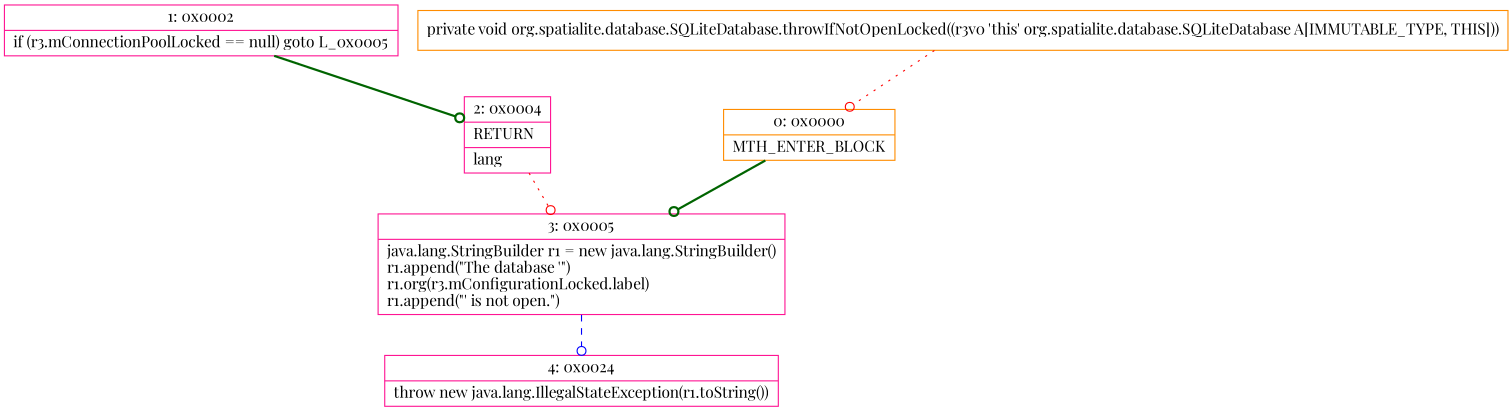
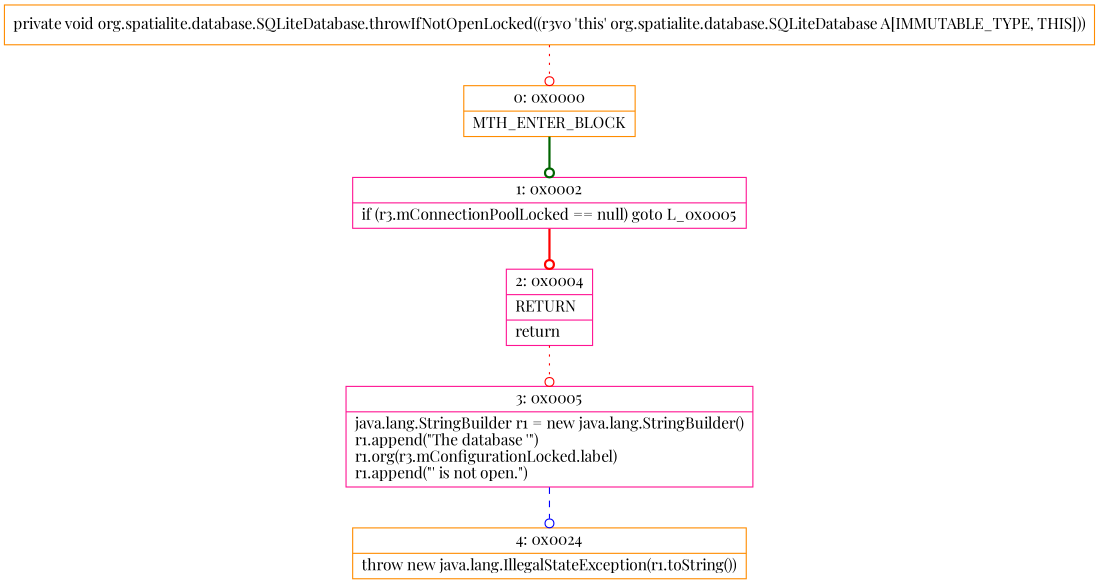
edge "1: 0x0002" -> "2: 0x0004": color darkgreen -> red
node "2: 0x0004": text "lang" -> "return"
edge "0: 0x0000" -> "3: 0x0005": now "0: 0x0000" -> "1: 0x0002"
node "4: 0x0024": color deeppink -> darkorange
